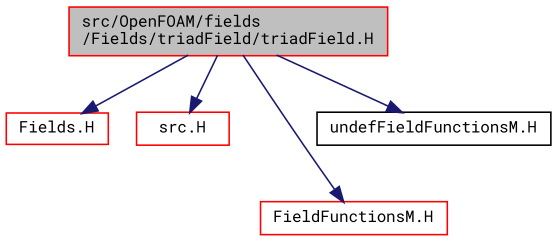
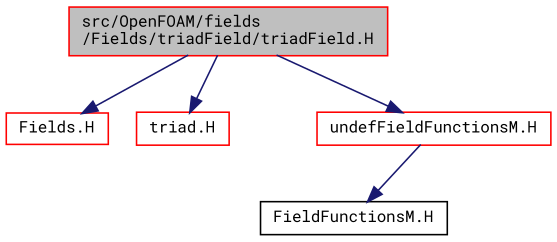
edge "src/OpenFOAM/fields /Fields/triadField/triadField.H" -> "FieldFunctionsM.H": now "undefFieldFunctionsM.H" -> "FieldFunctionsM.H"
node "src.H": label "src.H" -> "triad.H"
node "undefFieldFunctionsM.H": color black -> red
node "FieldFunctionsM.H": color red -> black
